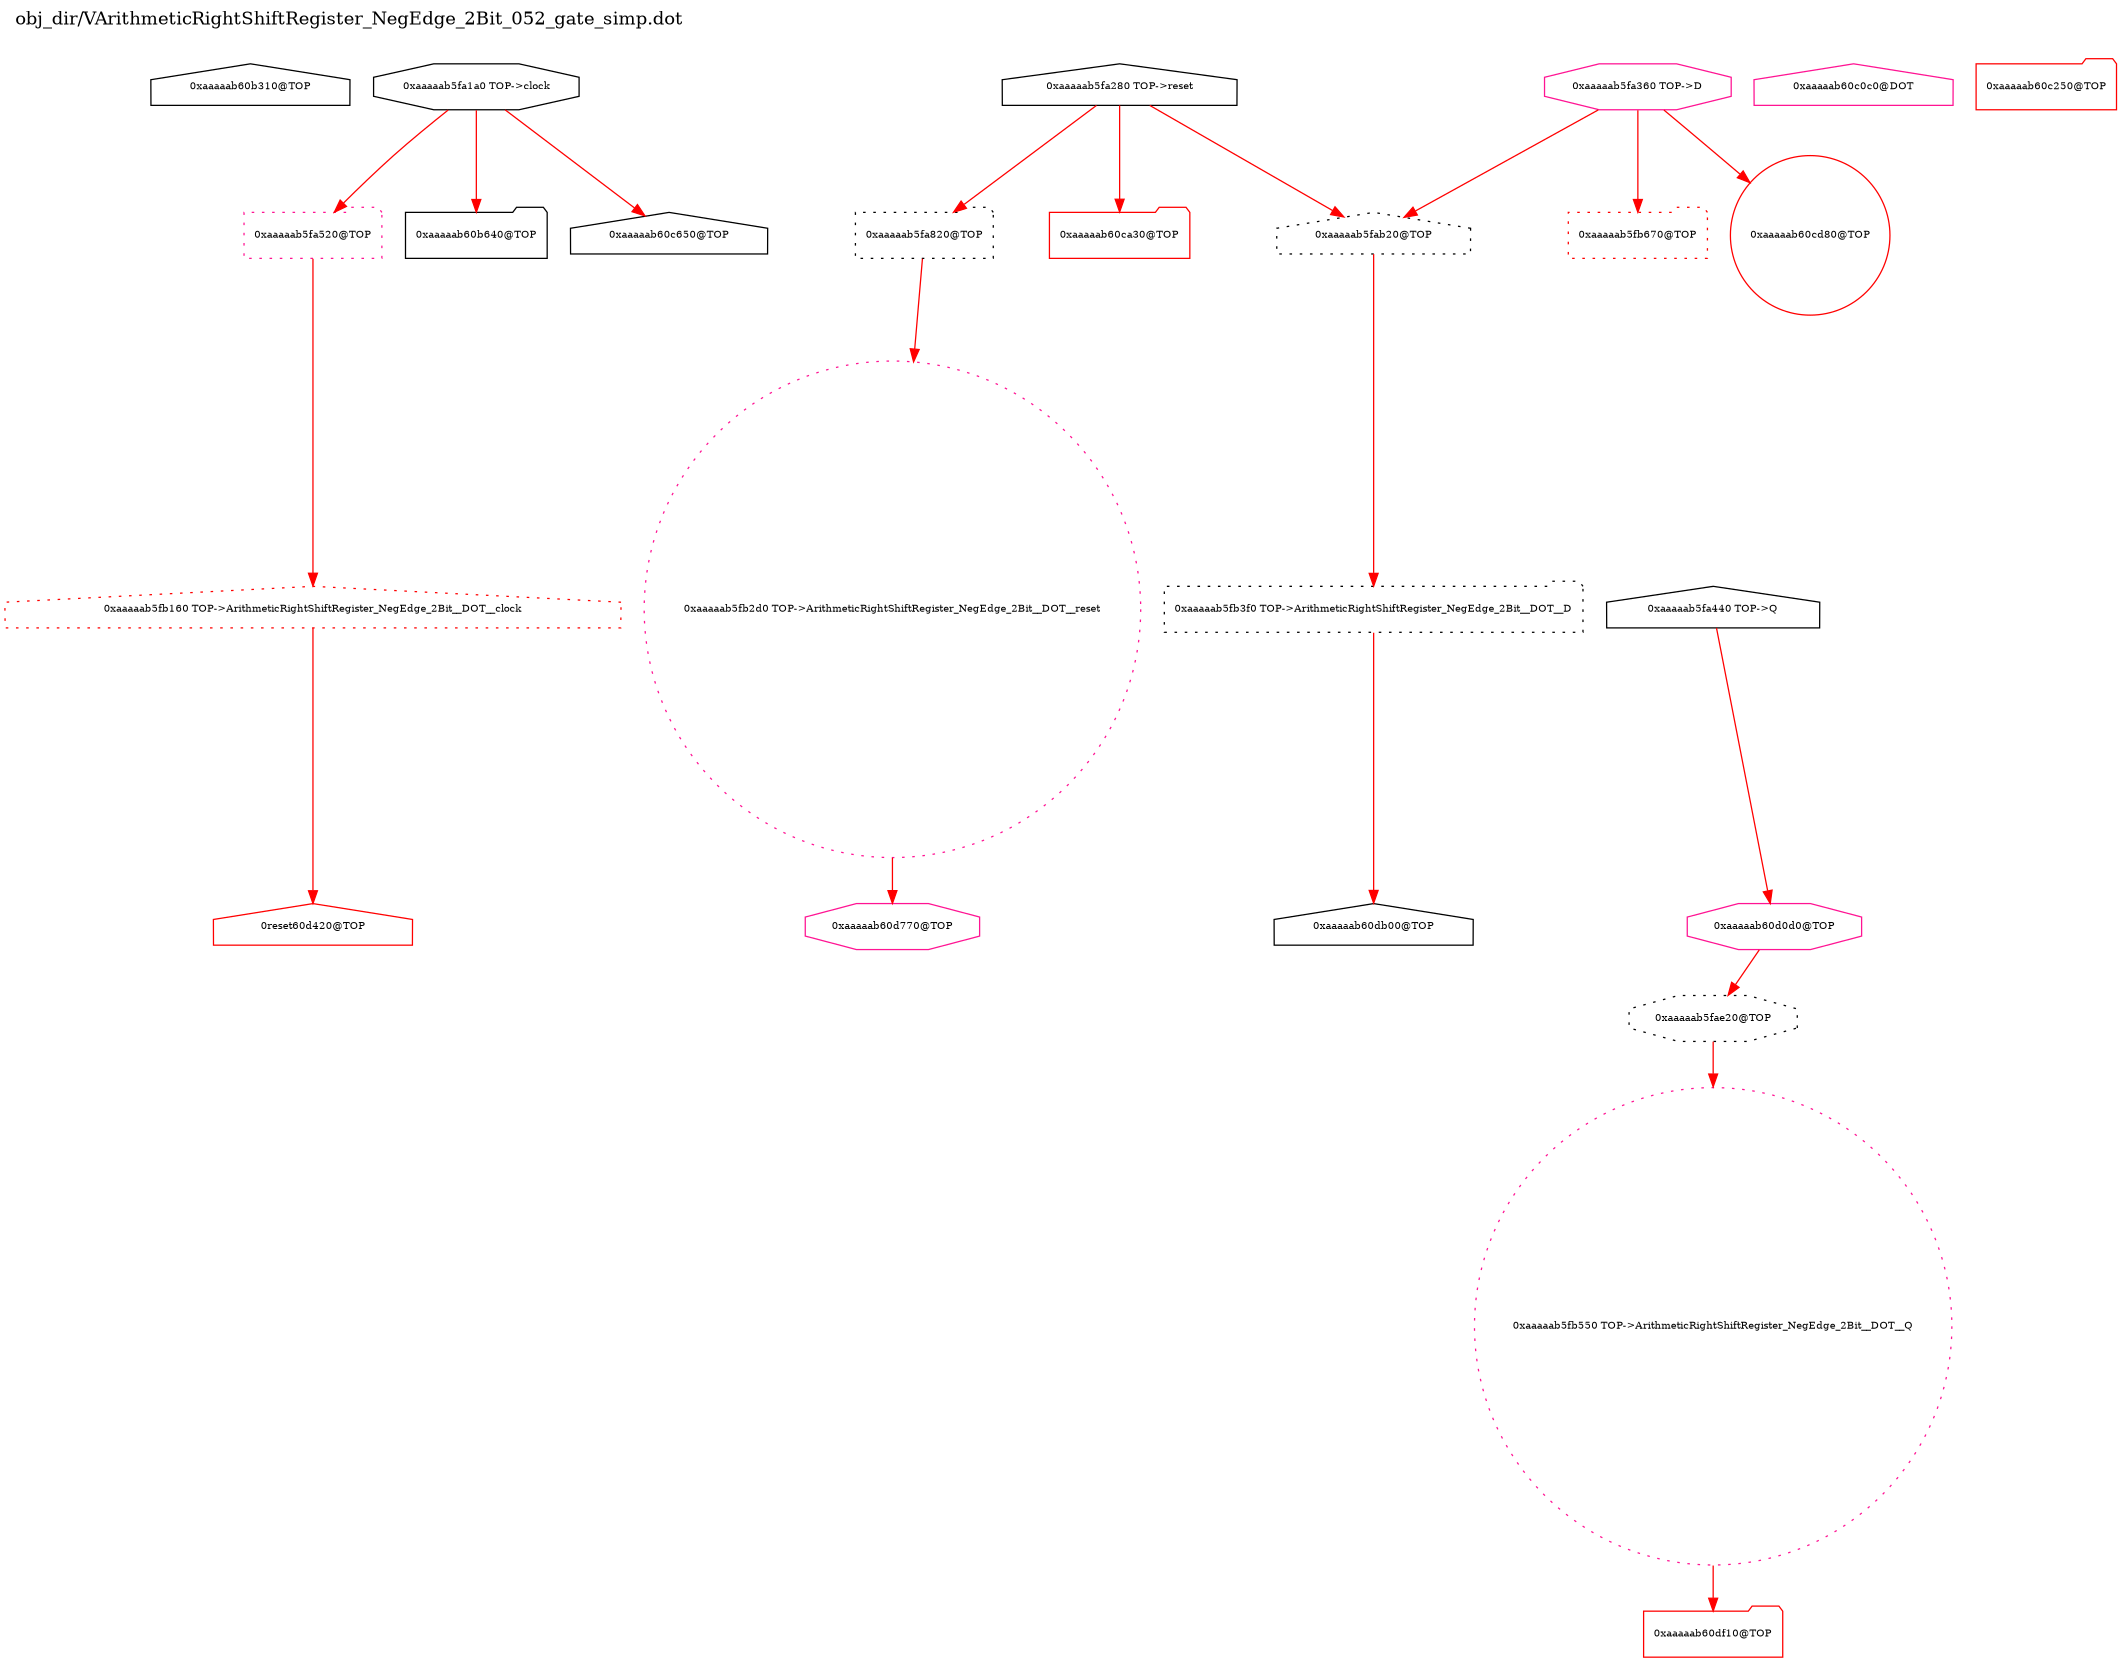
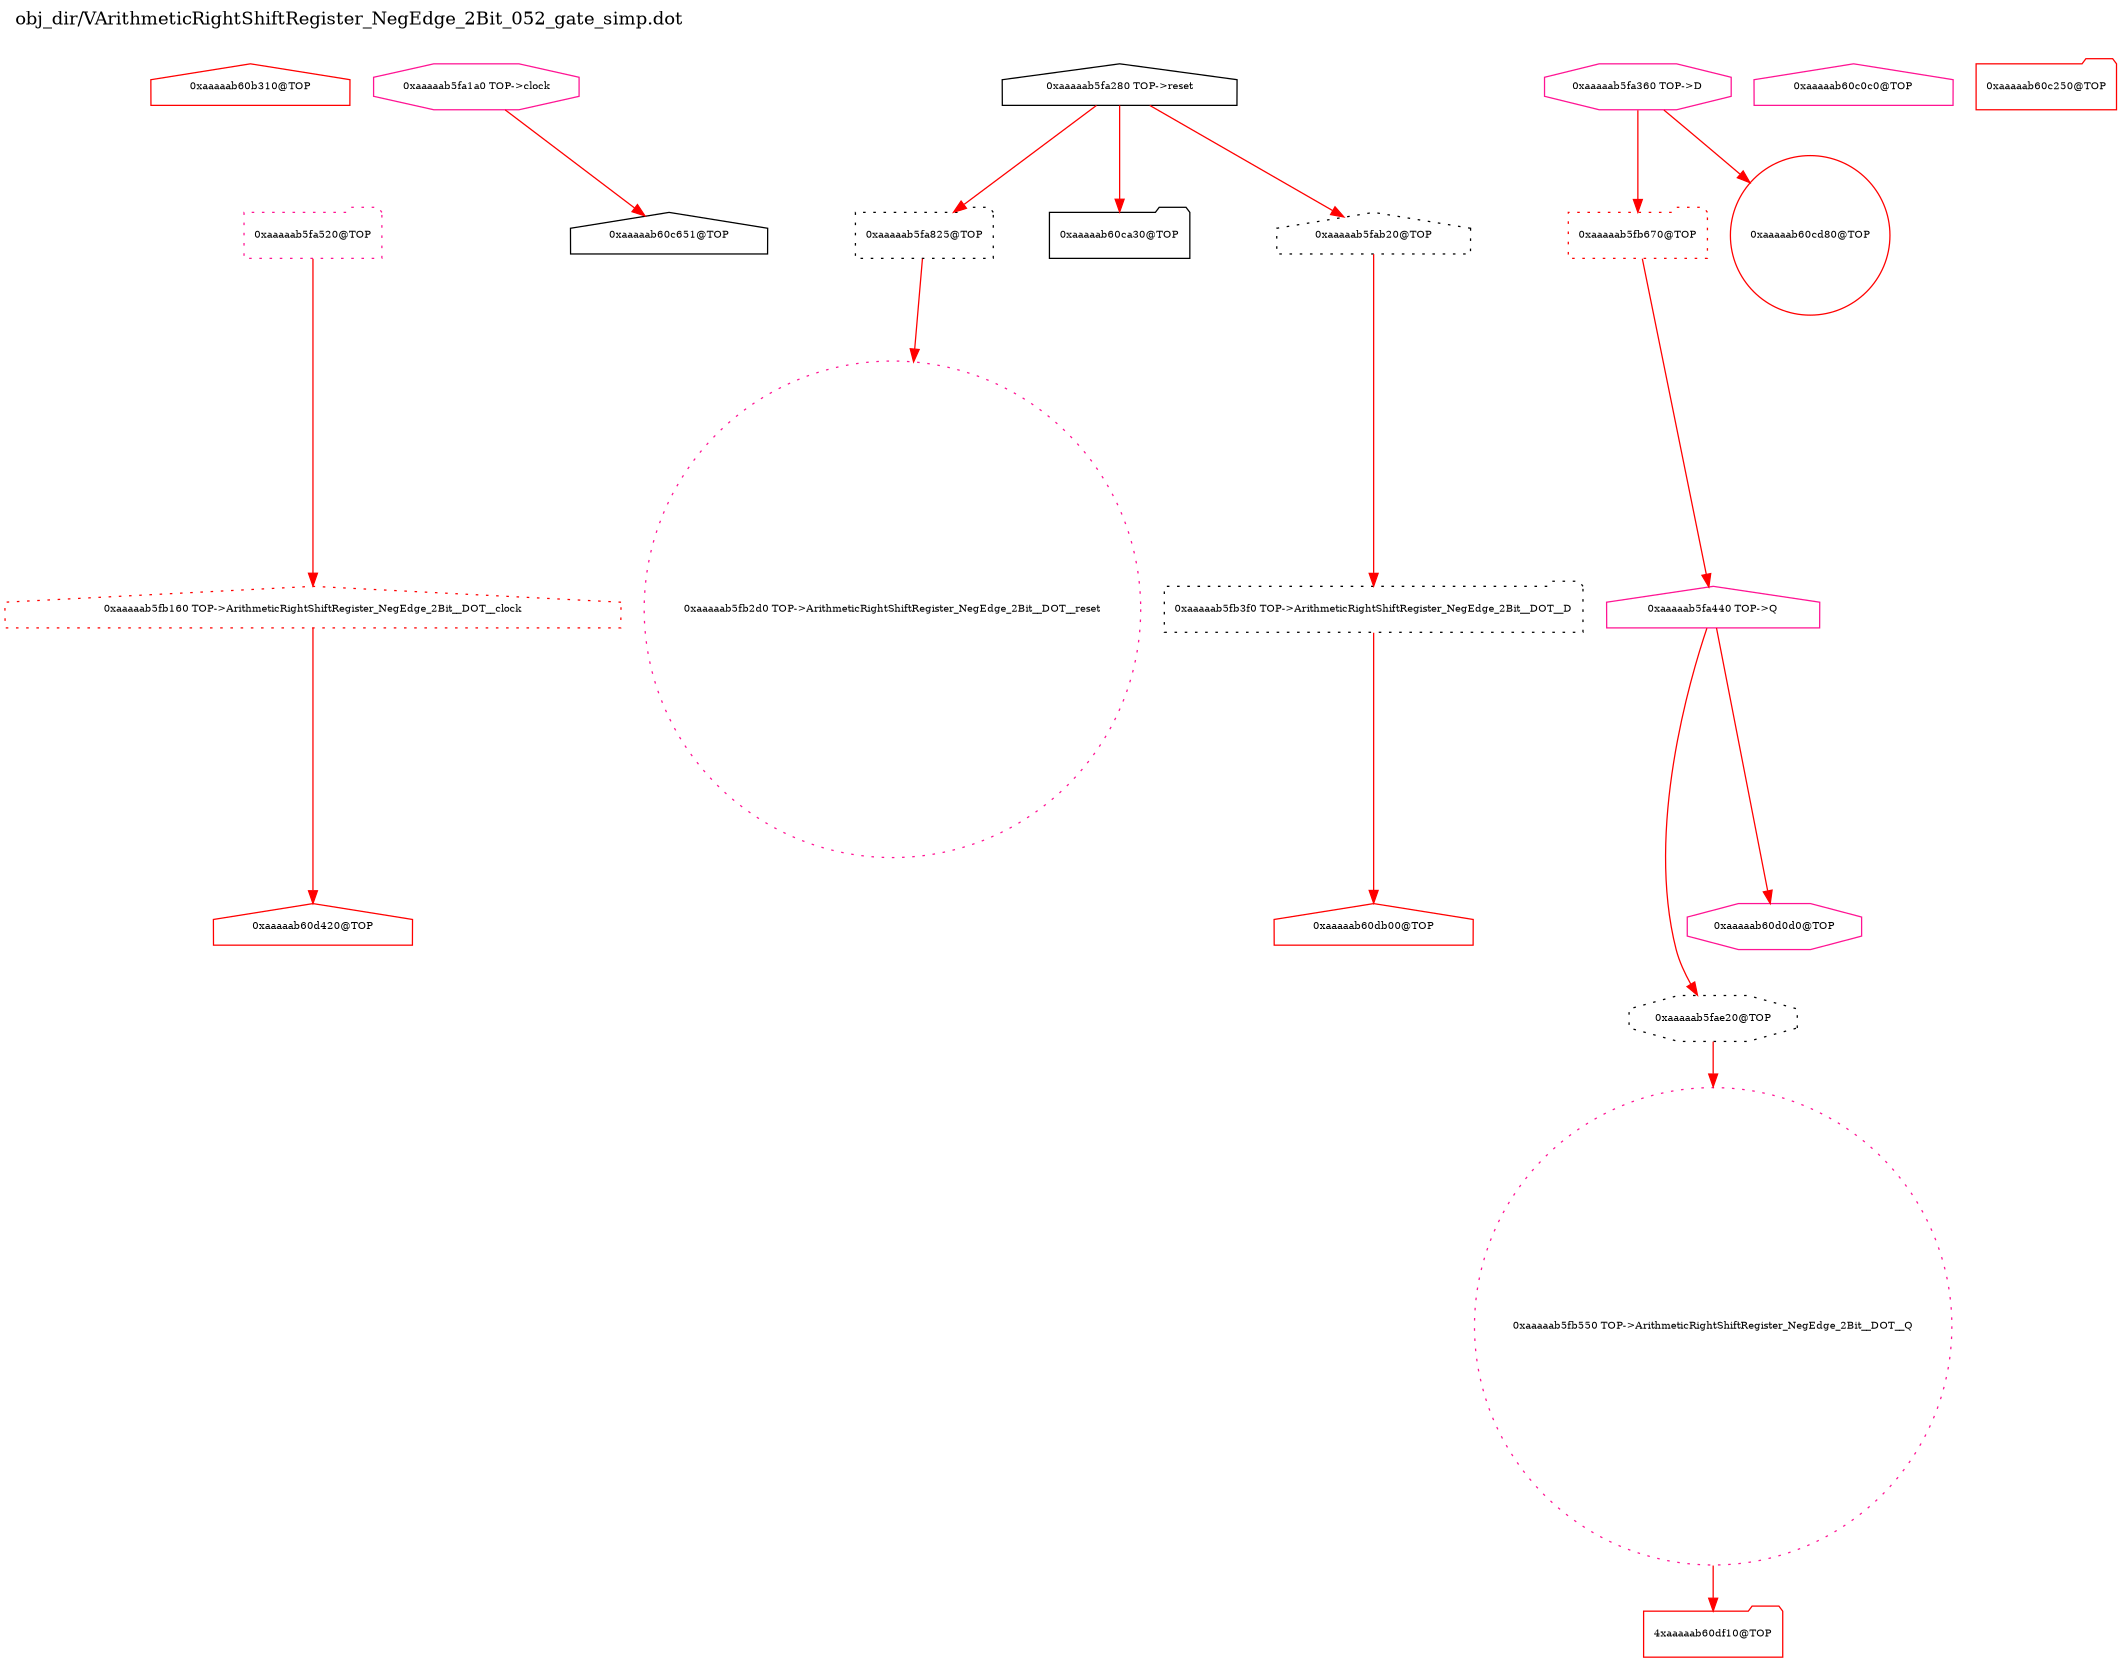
node "0xaaaaab60b310@TOP": color black -> red
node "0xaaaaab5fa1a0 TOP->clock": color black -> deeppink
node "0xaaaaab60c0c0@DOT": label "0xaaaaab60c0c0@DOT" -> "0xaaaaab60c0c0@TOP"
edge "0xaaaaab5fa1a0 TOP->clock" -> "0xaaaaab5fa520@TOP": removed
edge "0xaaaaab5fa360 TOP->D" -> "0xaaaaab5fab20@TOP": removed
node "0xaaaaab60b640@TOP": removed
node "0xaaaaab60c650@TOP": label "0xaaaaab60c650@TOP" -> "0xaaaaab60c651@TOP"
node "0xaaaaab5fa820@TOP": label "0xaaaaab5fa820@TOP" -> "0xaaaaab5fa825@TOP"
node "0xaaaaab60ca30@TOP": color red -> black
edge "0xaaaaab5fb670@TOP" -> "0xaaaaab5fa440 TOP->Q": added
node "0xaaaaab5fa440 TOP->Q": color black -> deeppink
node "0reset60d420@TOP": label "0reset60d420@TOP" -> "0xaaaaab60d420@TOP"
node "0xaaaaab60d770@TOP": removed
node "0xaaaaab60db00@TOP": color black -> red
edge "0xaaaaab60d0d0@TOP" -> "0xaaaaab5fae20@TOP": now "0xaaaaab5fa440 TOP->Q" -> "0xaaaaab5fae20@TOP"
node "0xaaaaab60df10@TOP": label "0xaaaaab60df10@TOP" -> "4xaaaaab60df10@TOP"
